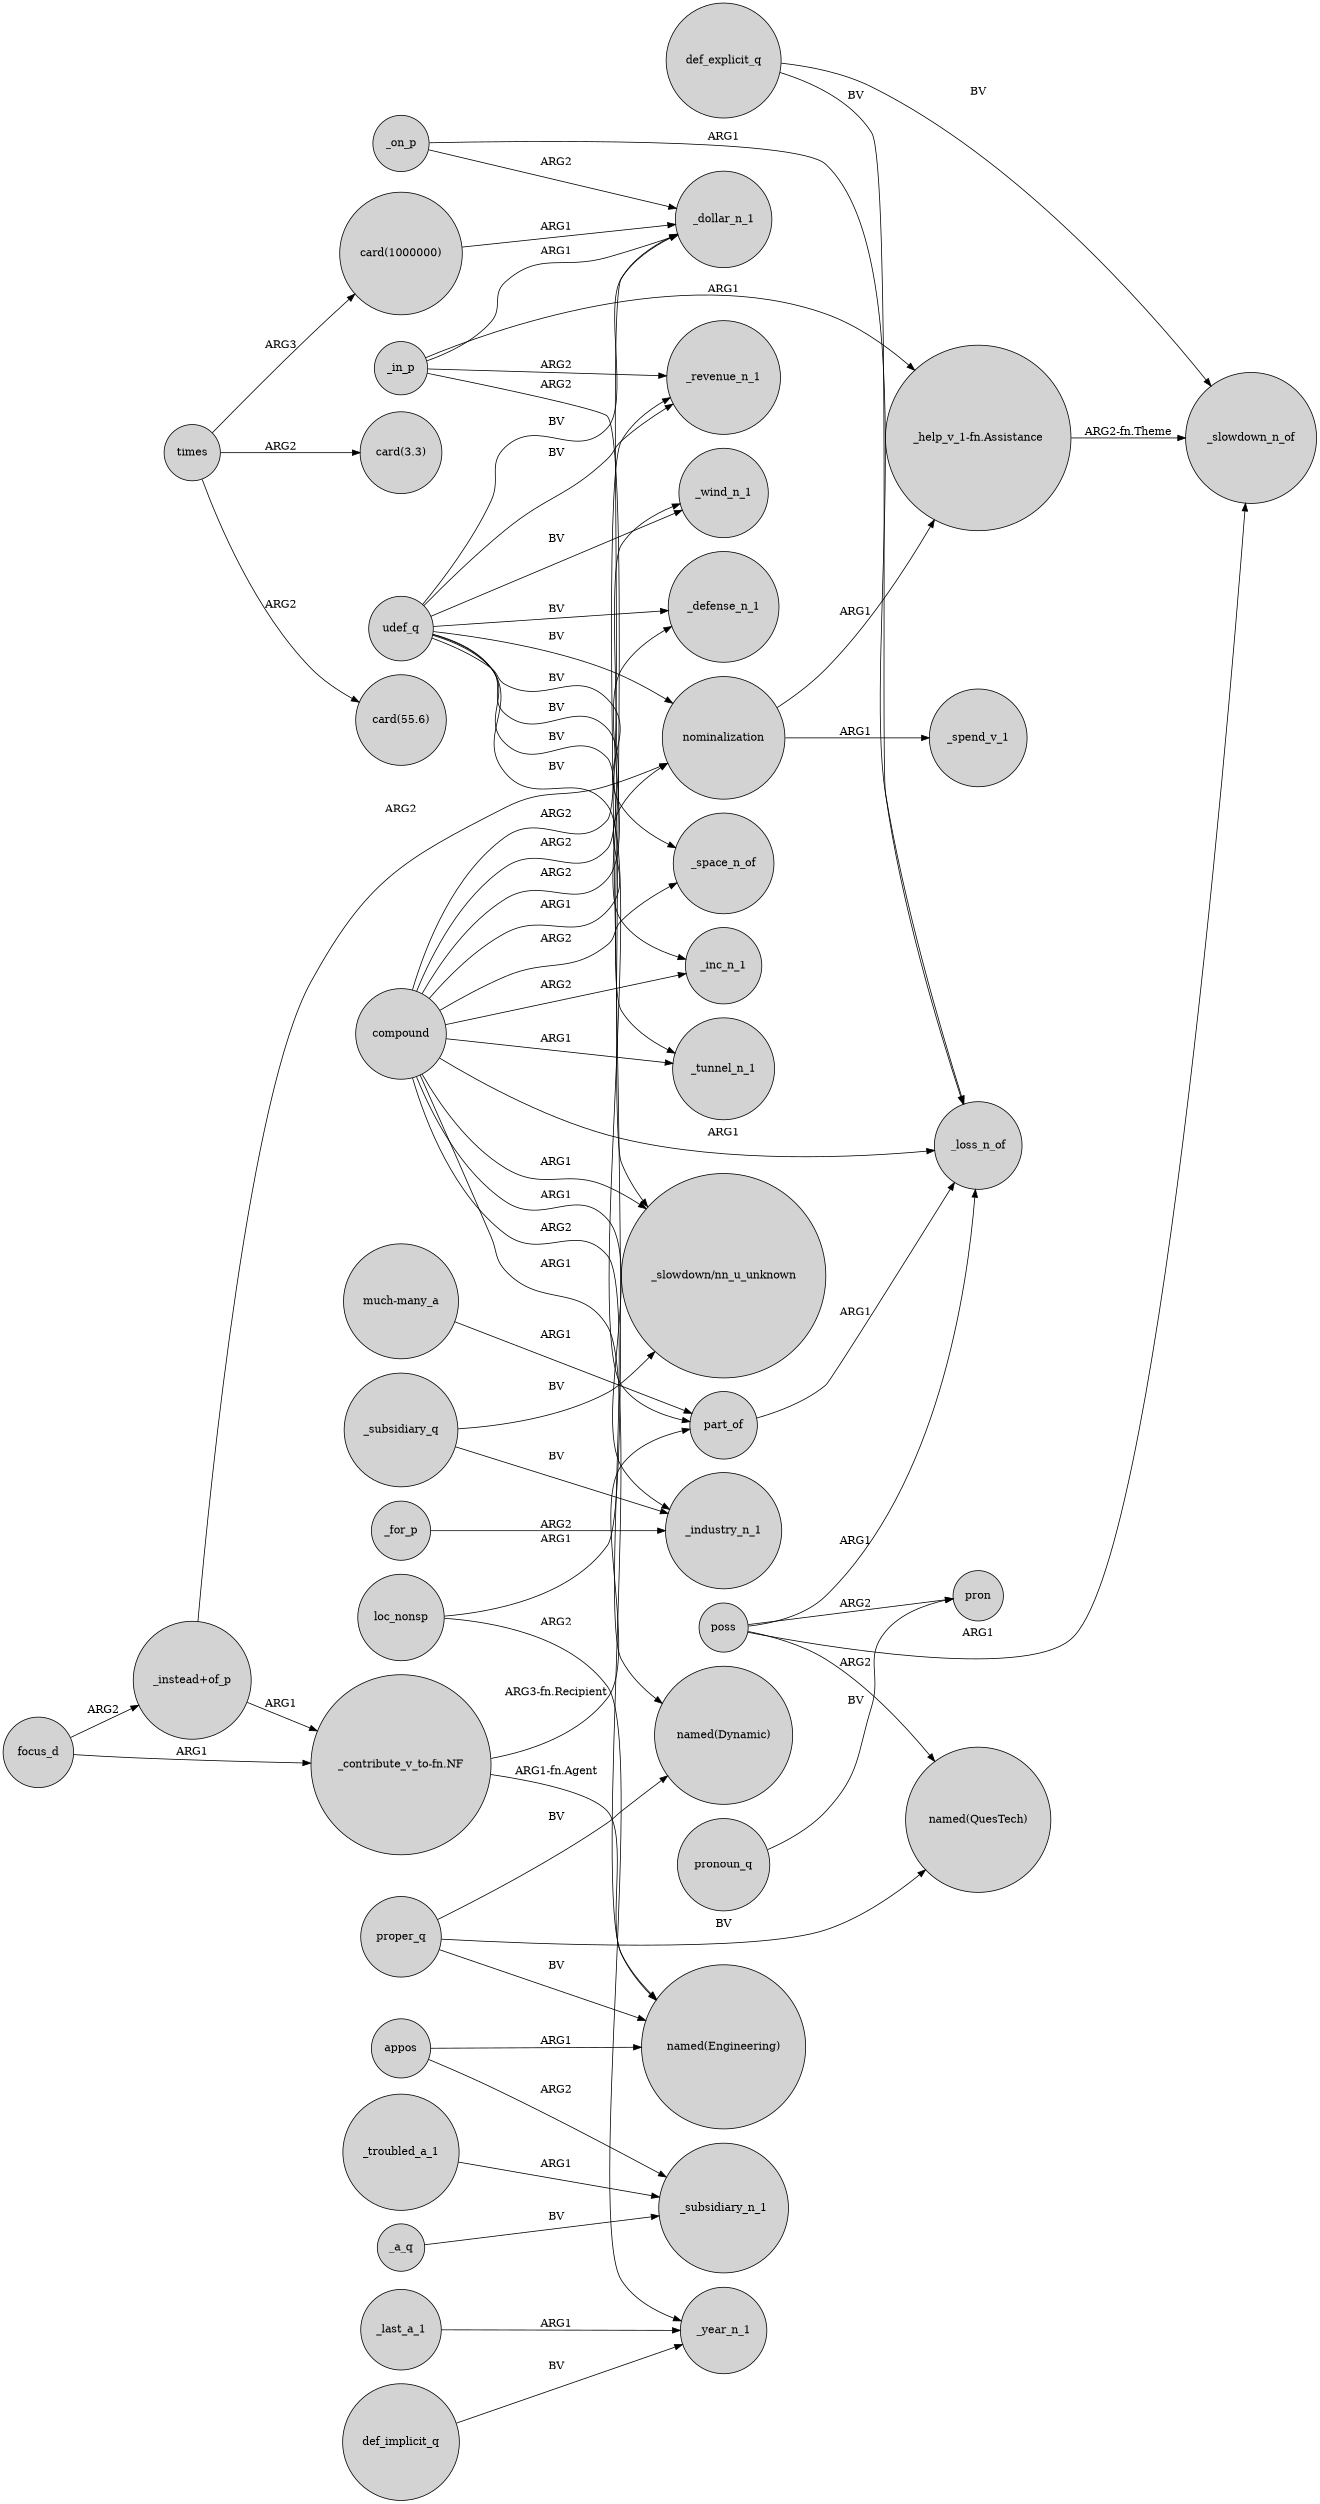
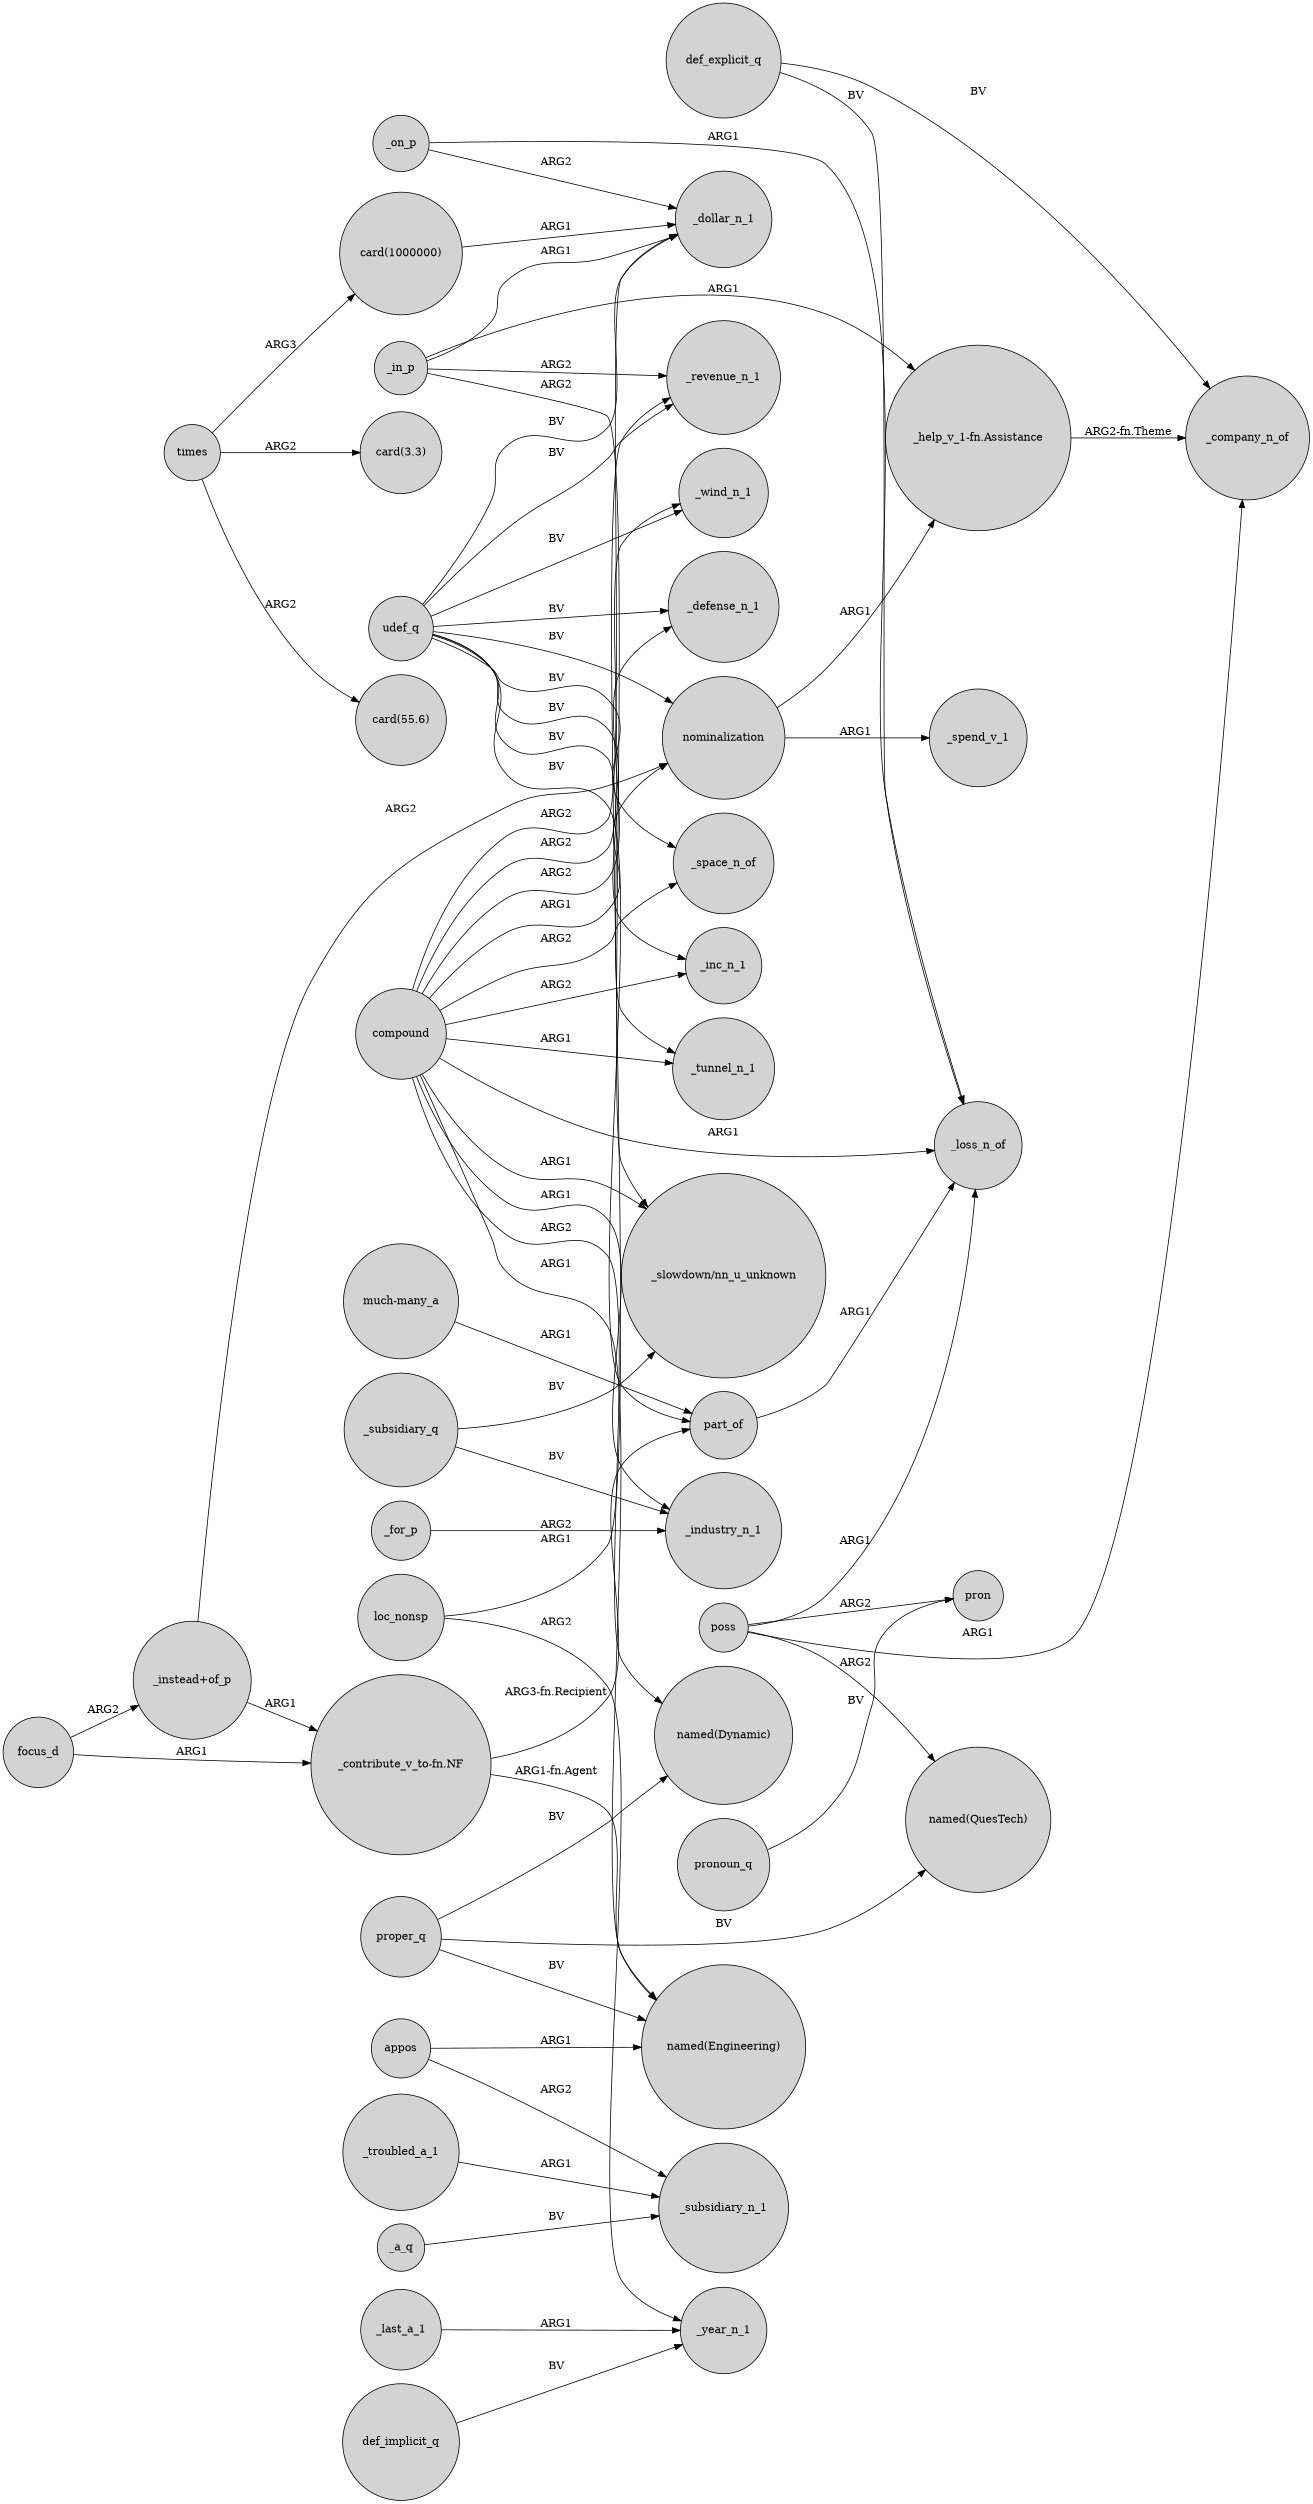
node "_slowdown_n_of": label "_slowdown_n_of" -> "_company_n_of"
